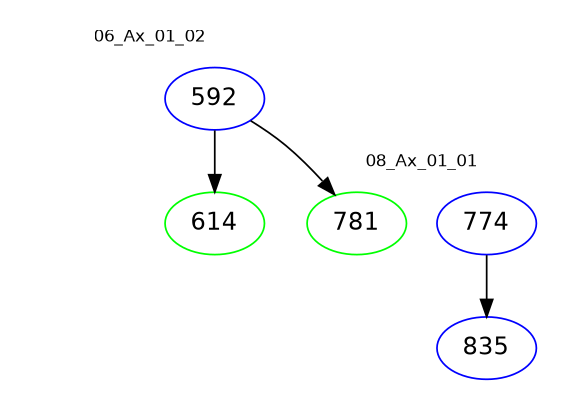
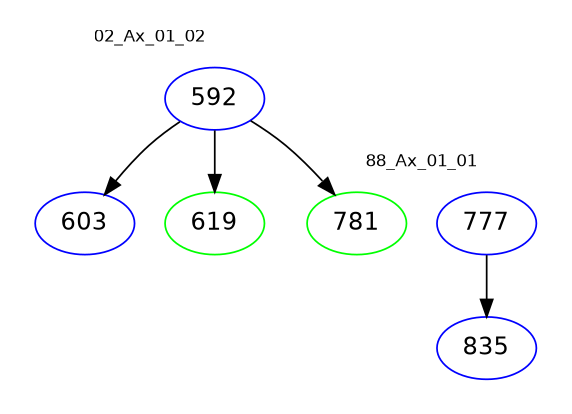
cluster "06_Ax_01_02": label "06_Ax_01_02" -> "02_Ax_01_02"
cluster "08_Ax_01_01": label "08_Ax_01_01" -> "88_Ax_01_01"
node "603": added
node "614": label "614" -> "619"
node "774": label "774" -> "777"
